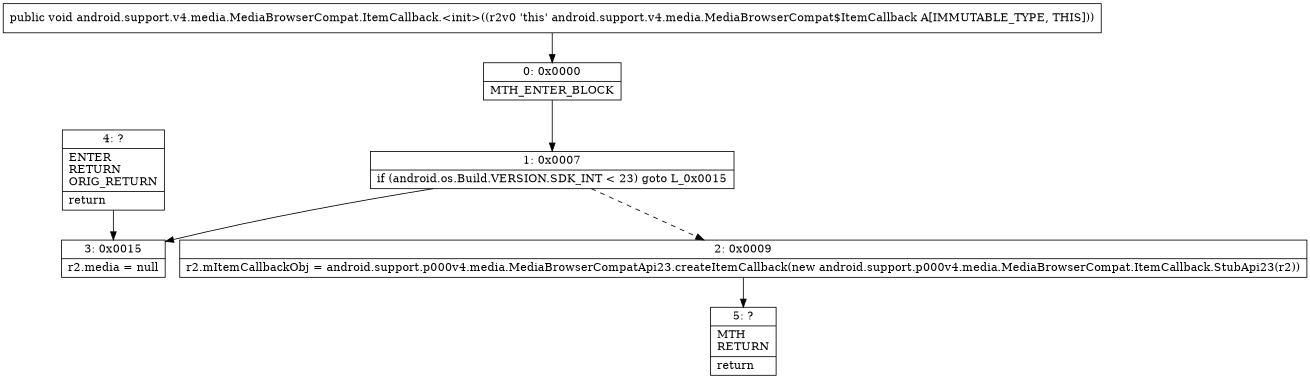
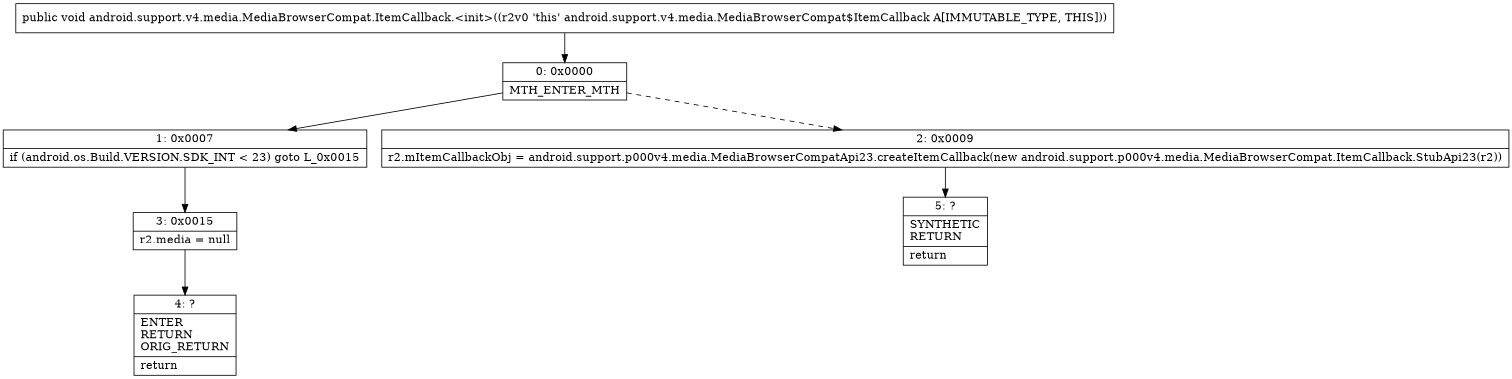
node "0: 0x0000": text "MTH_ENTER_BLOCK" -> "MTH_ENTER_MTH"
edge "1: 0x0007" -> "2: 0x0009": now "0: 0x0000" -> "2: 0x0009"
edge "4: ?" -> "3: 0x0015": reversed
node "5: ?": text "MTH" -> "SYNTHETIC"
